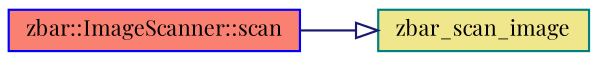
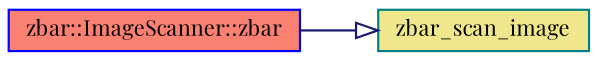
node "zbar::ImageScanner::scan": label "zbar::ImageScanner::scan" -> "zbar::ImageScanner::zbar"
